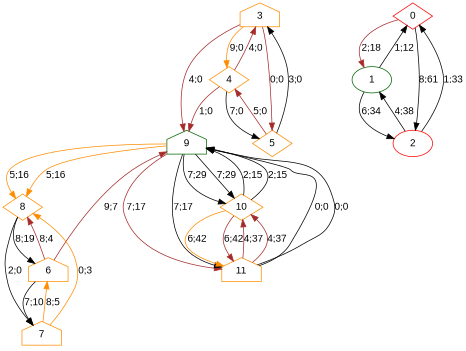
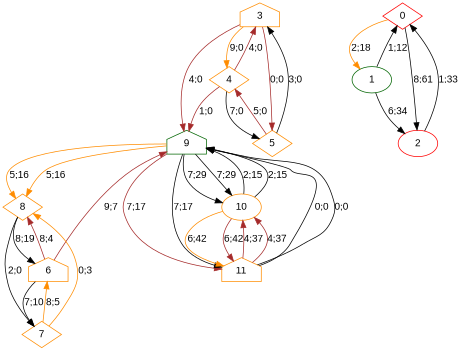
edge "0" -> "1": color brown -> darkorange
edge "2" -> "1": removed, label "4;38"
node "10": shape diamond -> ellipse
node "7": shape house -> diamond
